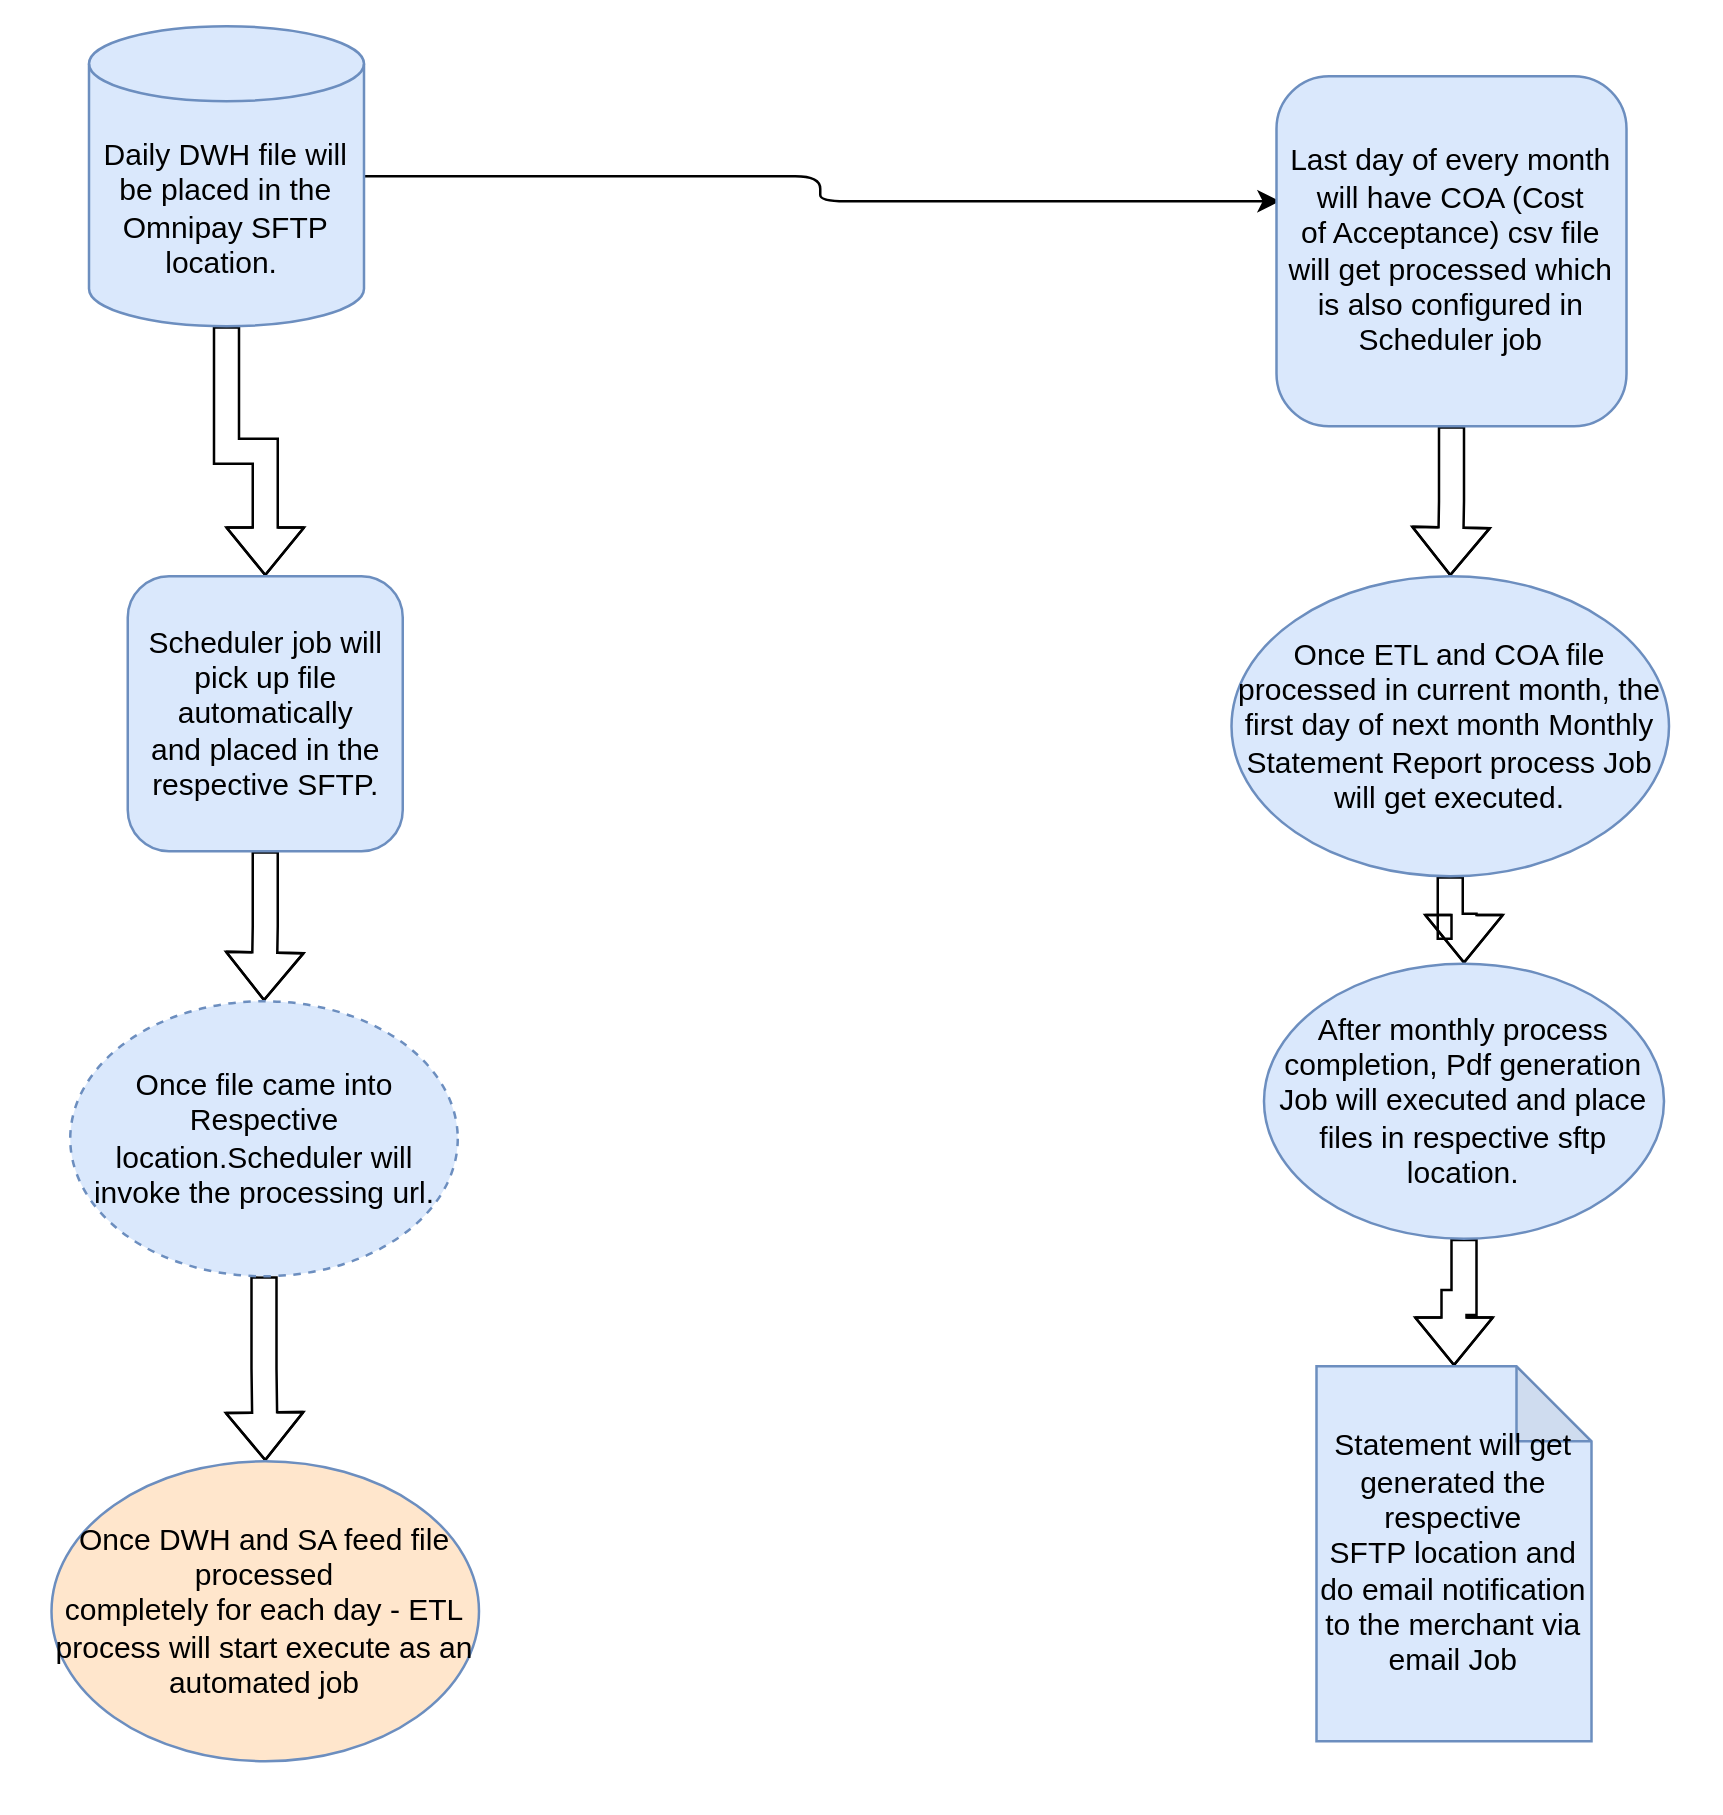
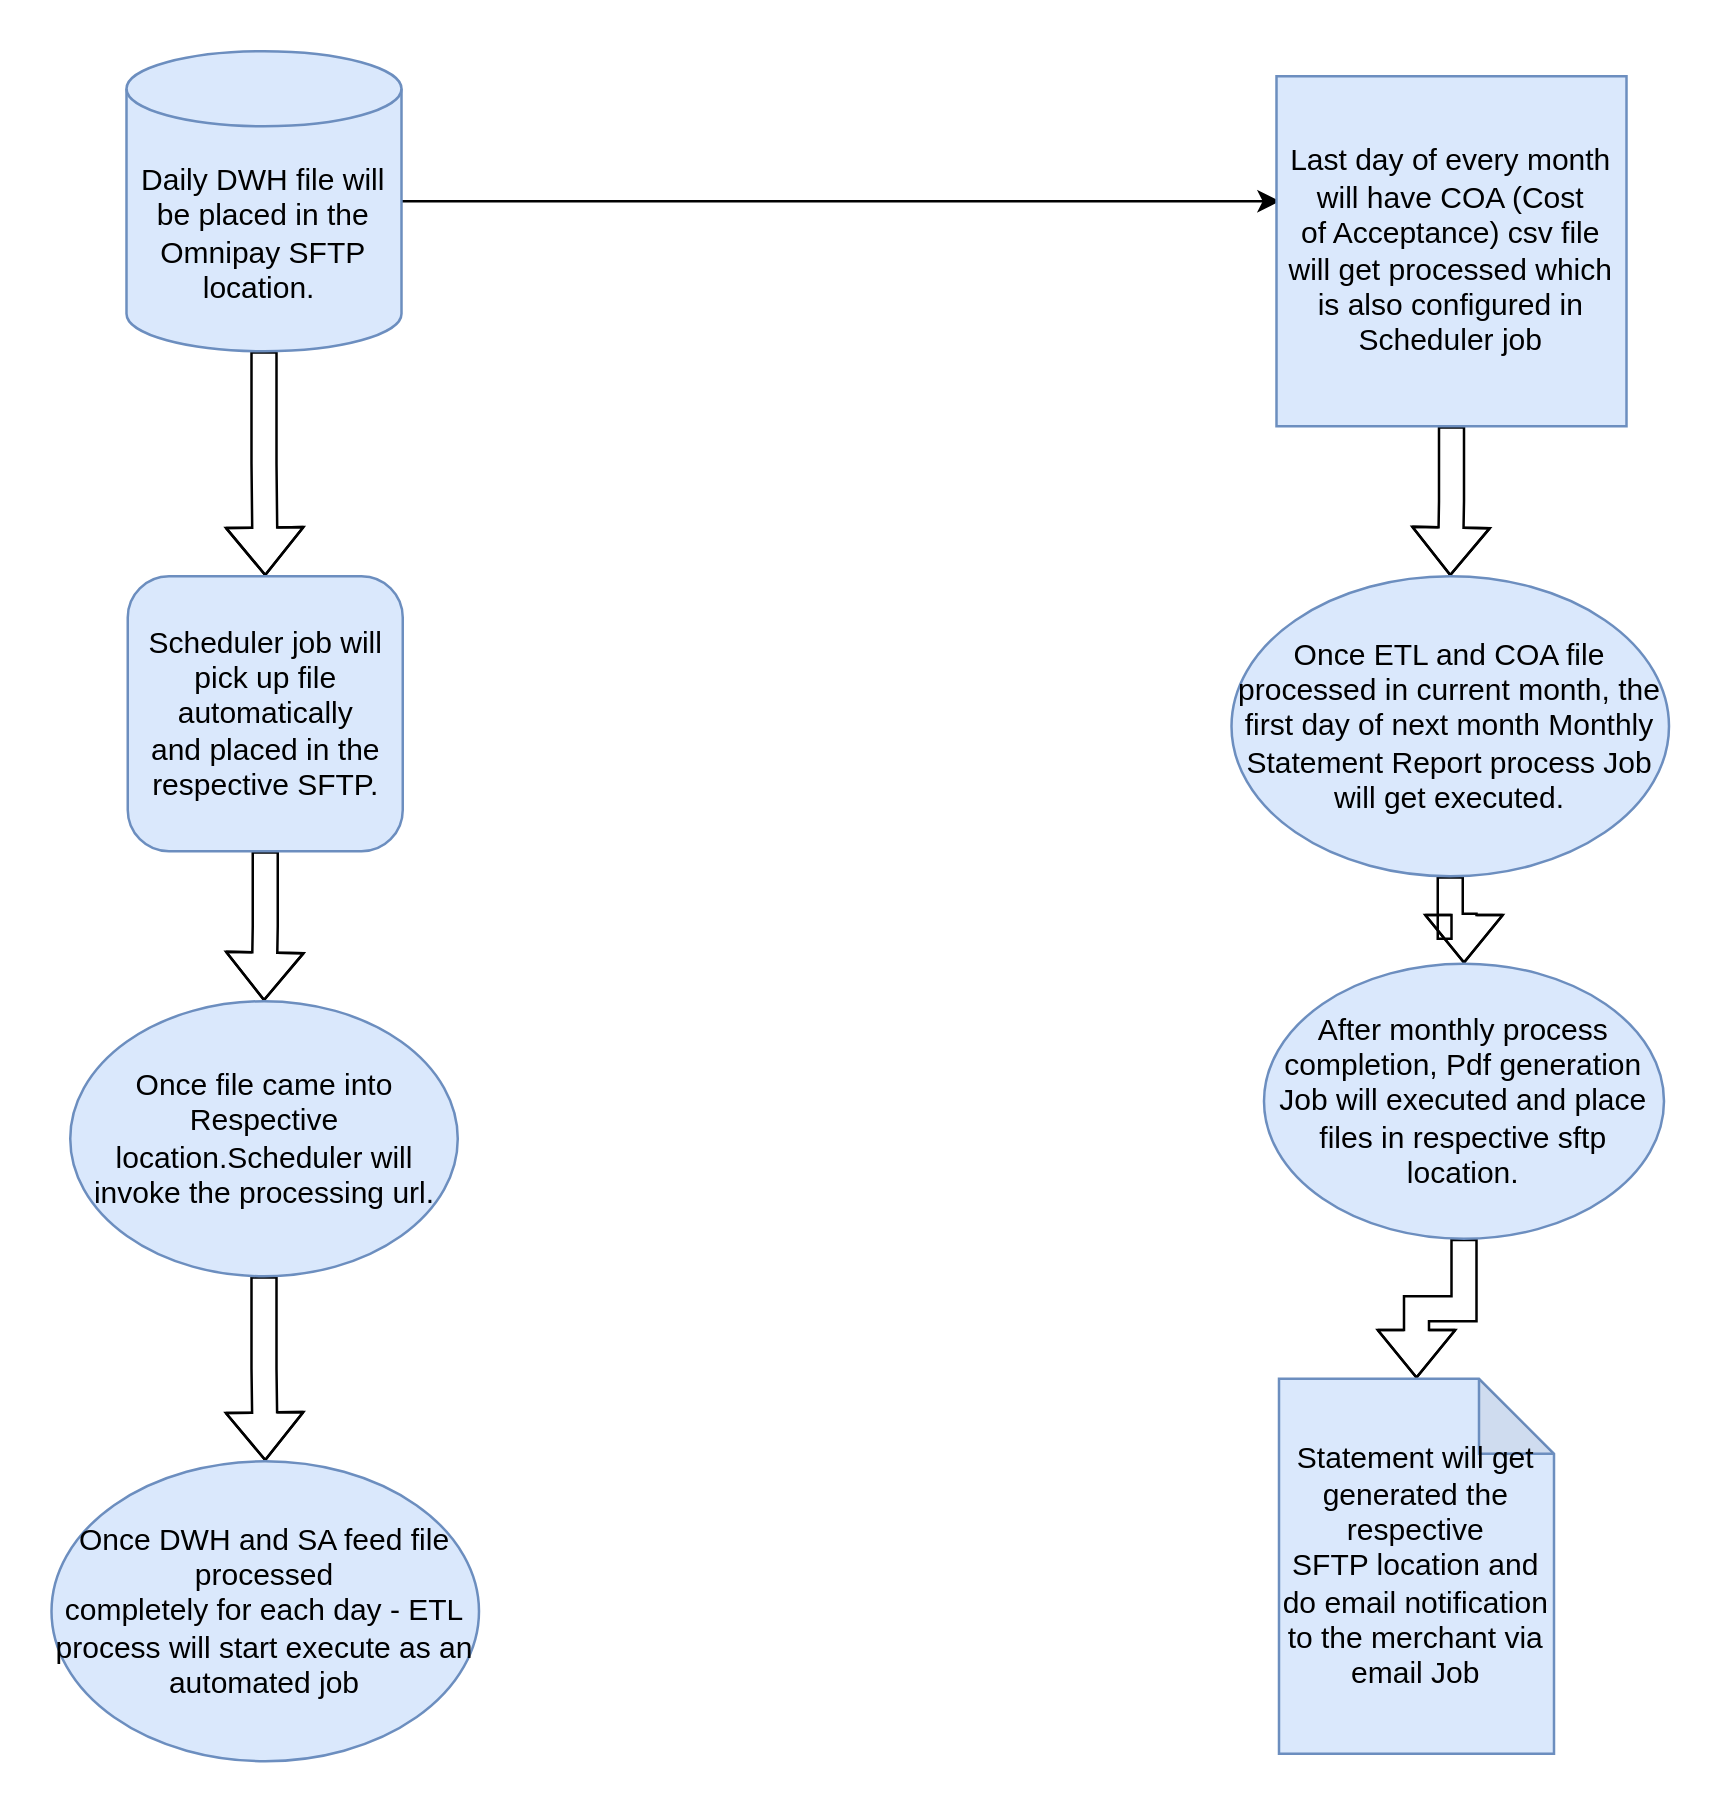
node "Daily DWH file will be placed in the Omnipay SFTP location.": moved (226, 176) -> (264, 201)
node "Last day of every month will have COA (Cost of Acceptance) csv file will get processed which is also configured in Scheduler job": shape rounded rectangle -> rectangle
node "Once file came into Respective location.Scheduler will invoke the processing url.": style dashed -> solid
node "Statement will get generated the respective SFTP location and do email notification to the merchant via email Job": moved (1454, 1554) -> (1416, 1566)
node "Once DWH and SA feed file processed completely for each day - ETL process will start execute as an automated job": fillcolor #ffe6cc -> #dae8fc
